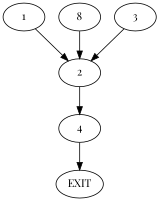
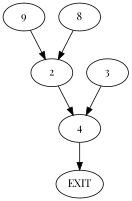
node "1": label "1" -> "9"
edge "3" -> "2": now "3" -> "4"
